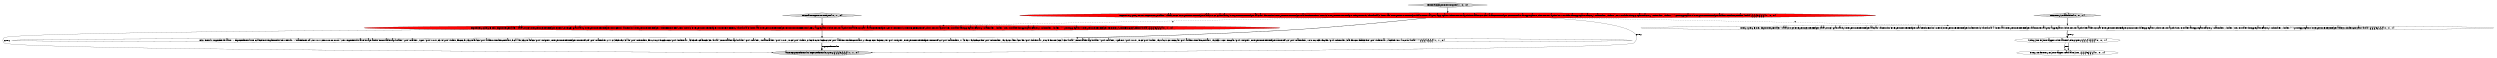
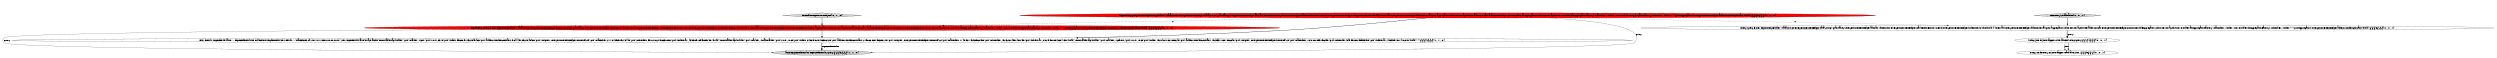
node "testFullOnTopNOverUniques['1', '0', '0']": removed
